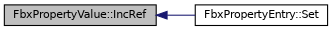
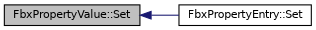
node "FbxPropertyValue::IncRef": label "FbxPropertyValue::IncRef" -> "FbxPropertyValue::Set"
